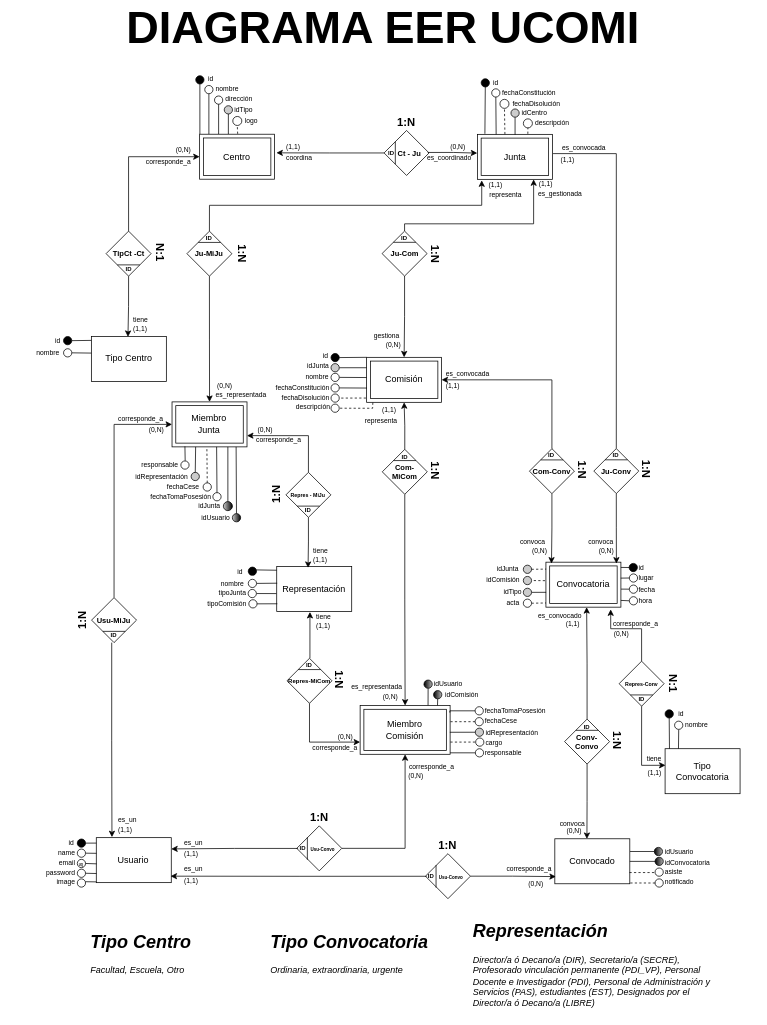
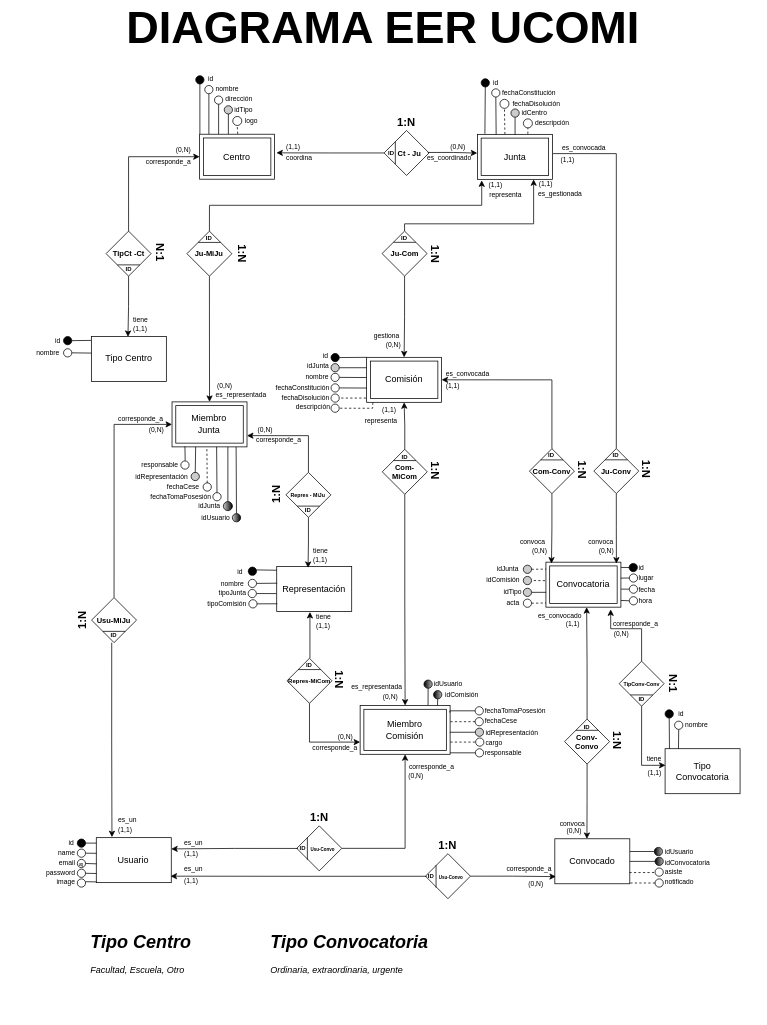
node "Repres-Conv": label "Repres-Conv" -> "TipConv-Conv"
node "RepresentaciónDirector/a ó Decano/a (DIR), Secretario/a (SECRE), Profesorado vinculación permanente (PDI_VP), Personal Docente e Investigador (PDI), Personal de Administración y Servicios (PAS), estudiantes (EST), Designados por el Director/a ó Decano/a (LIBRE)": removed
